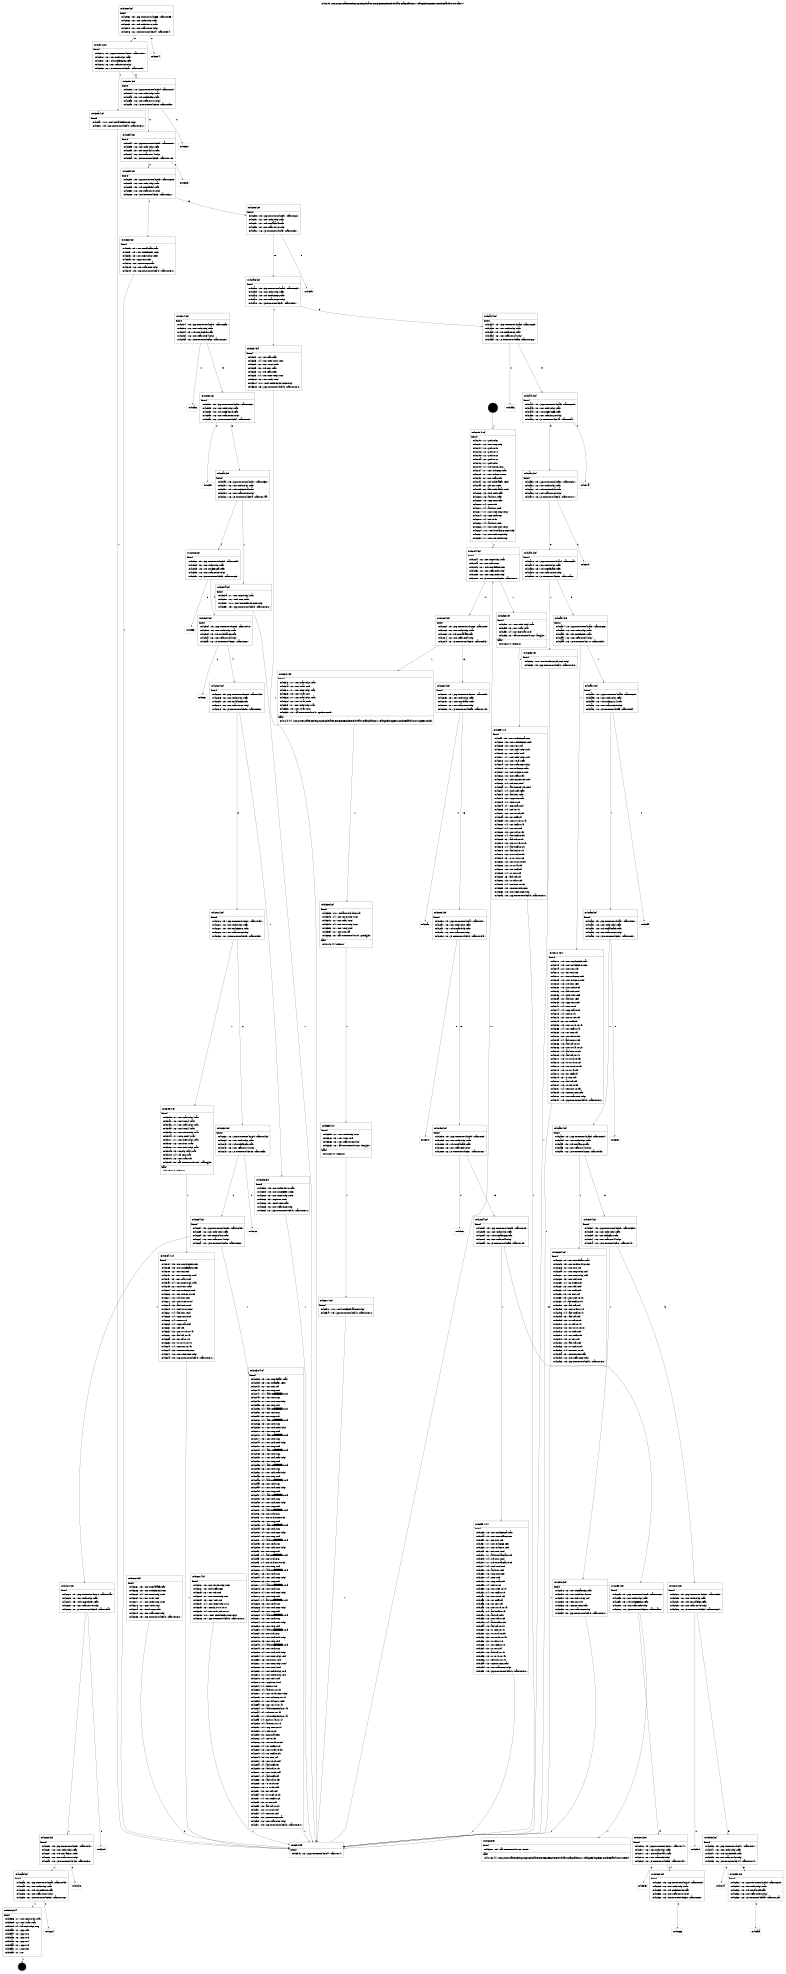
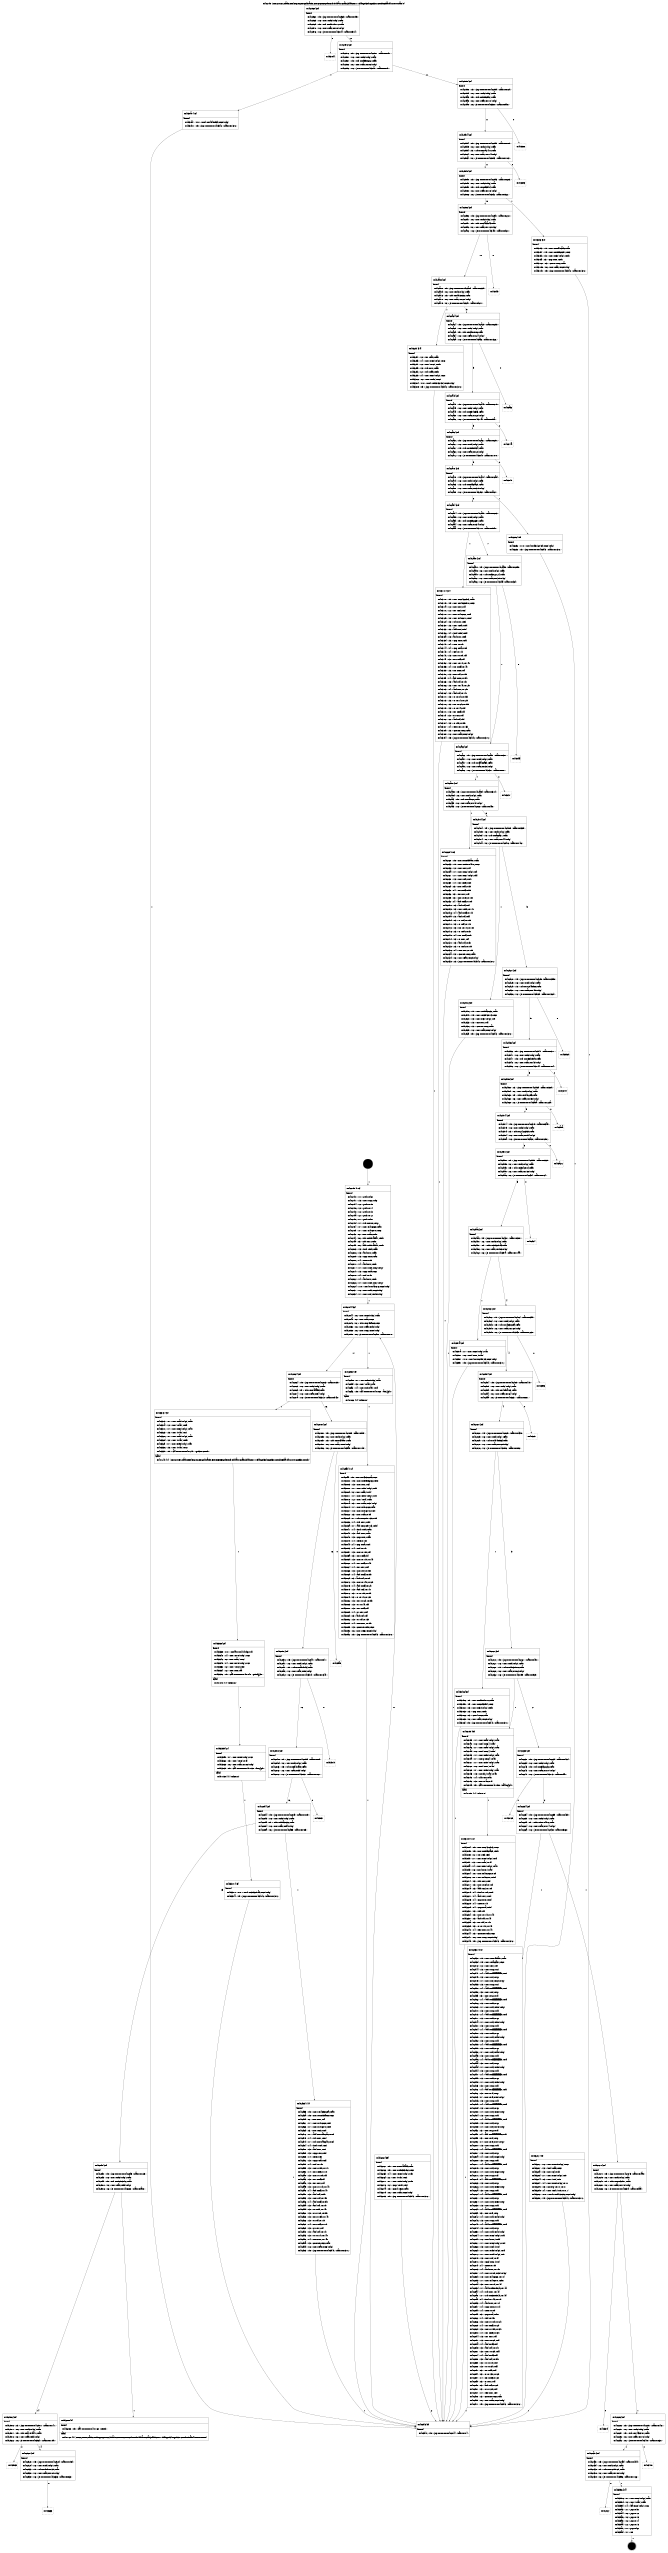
edge "0x402b58 [28]" -> "0x402b74 [28]": added, label "5"
